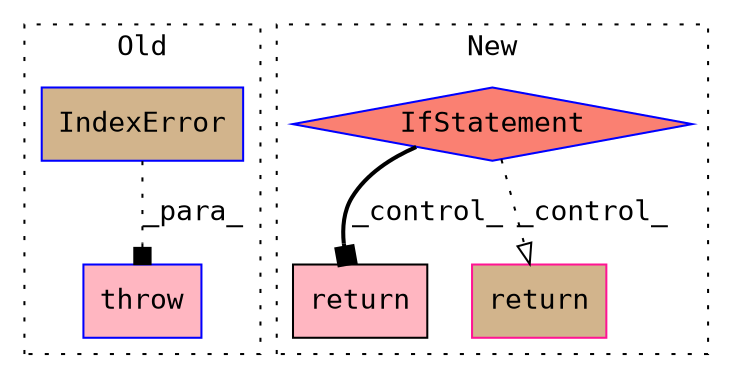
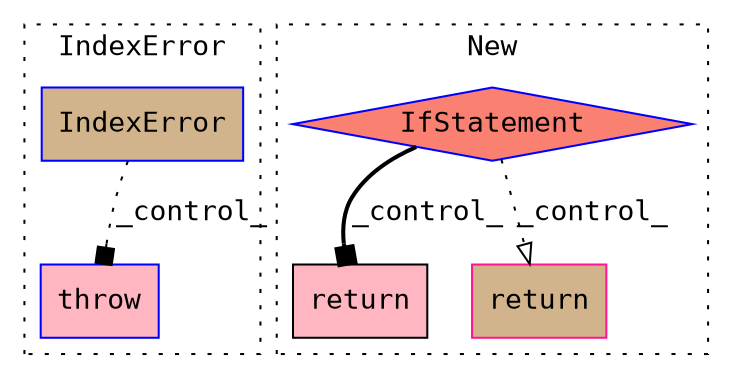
cluster "Old": label "Old" -> "IndexError"
edge "IndexError" -> "throw": label "_para_" -> "_control_"
